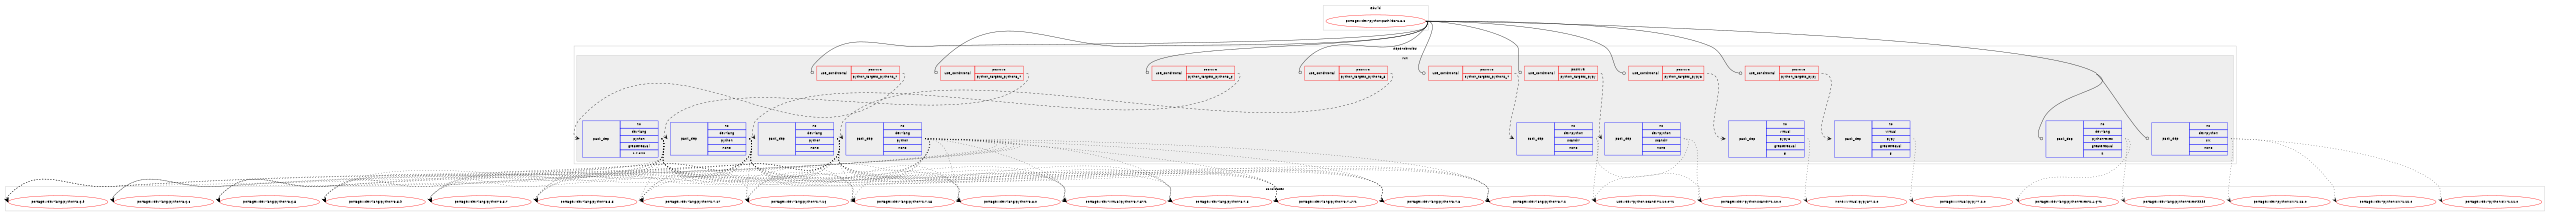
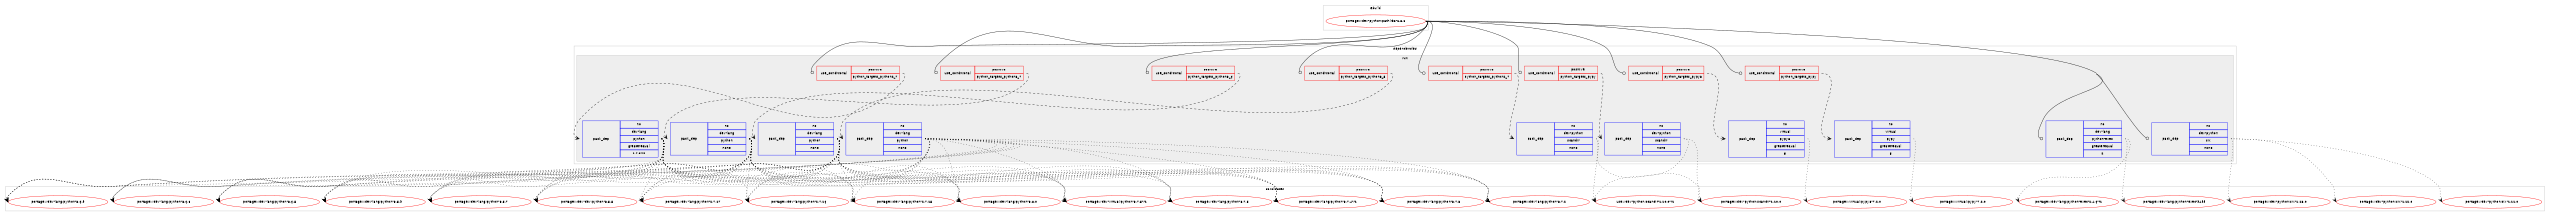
node "portage://dev-lang/python-3.5.5": label "portage://dev-lang/python-3.5.5" -> "portage://dev-dev/python-3.5.5"
node "none://virtual/pypy3-7.2.0": label "none://virtual/pypy3-7.2.0" -> "portage://virtual/pypy3-7.2.0"
node "portage://dev-lang/python-exec-9999": label "portage://dev-lang/python-exec-9999" -> "portage://dev-lang/python-exec-9499"
